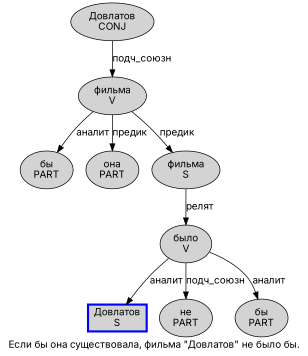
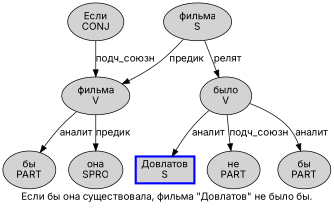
node "Довлатов CONJ": label "Довлатов CONJ" -> "Если CONJ"
edge "фильма V" -> "фильма S": reversed
node "она PART": label "она PART" -> "она SPRO"
